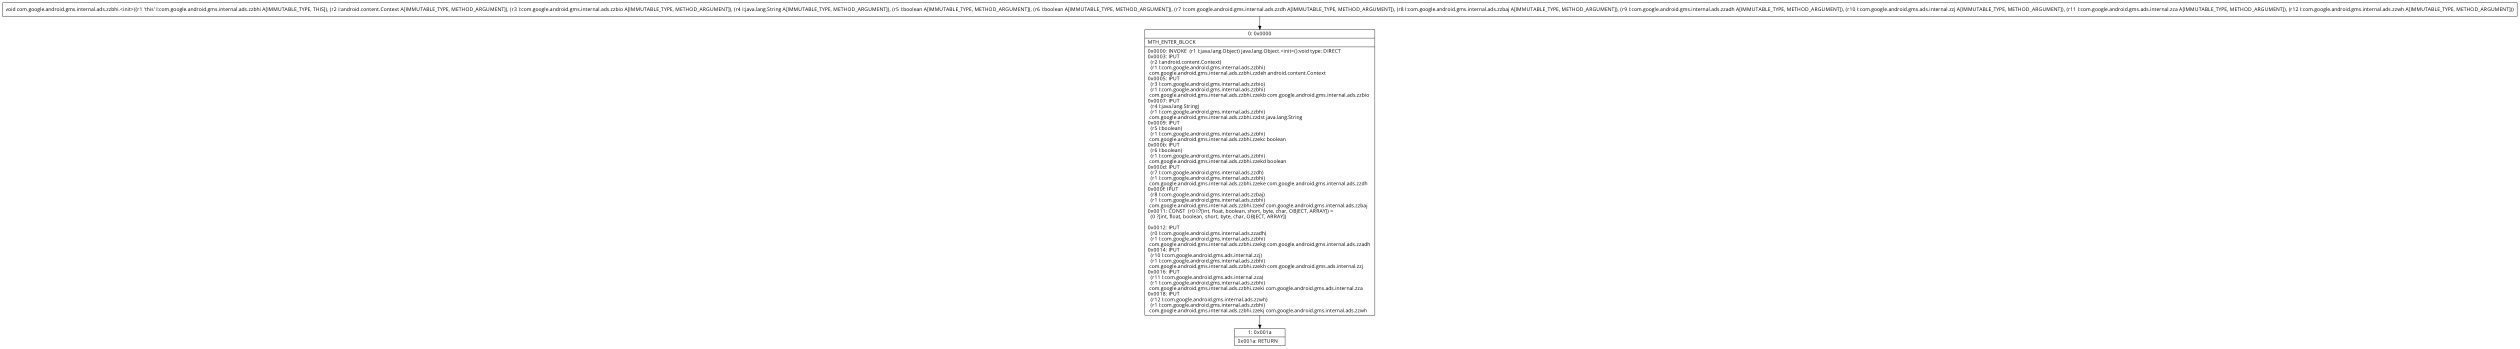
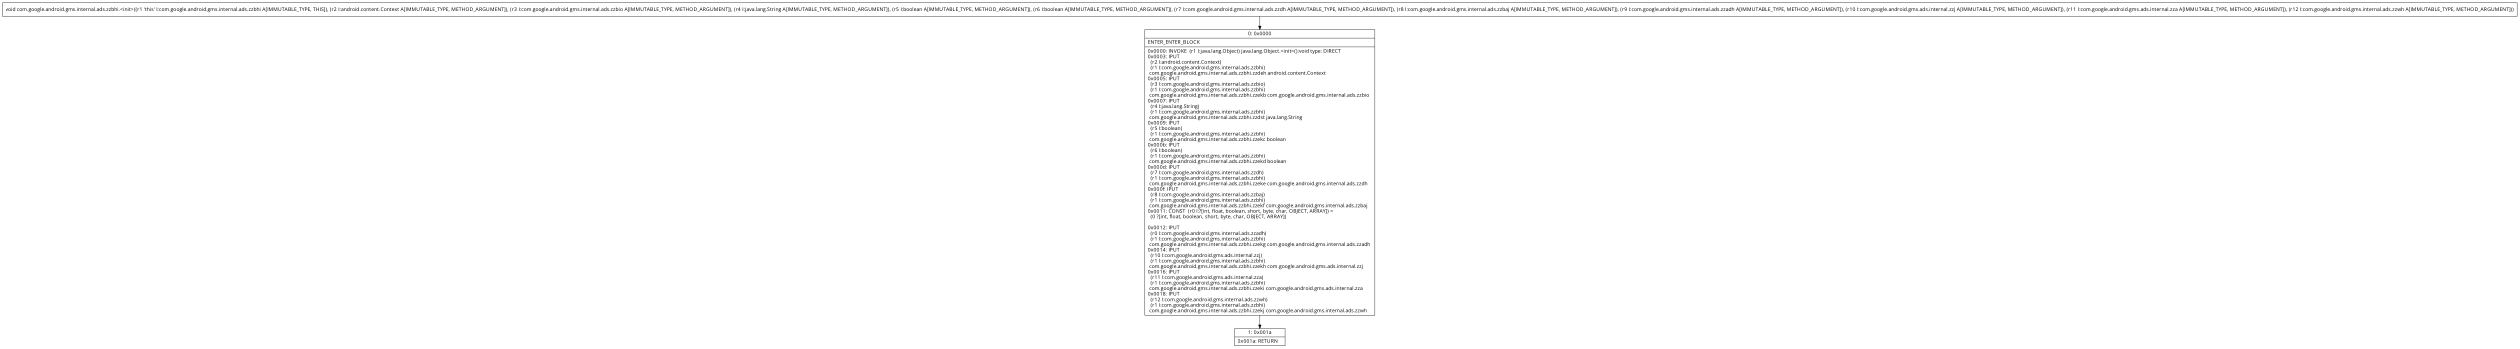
node "0: 0x0000": text "MTH_ENTER_BLOCK" -> "ENTER_ENTER_BLOCK"
